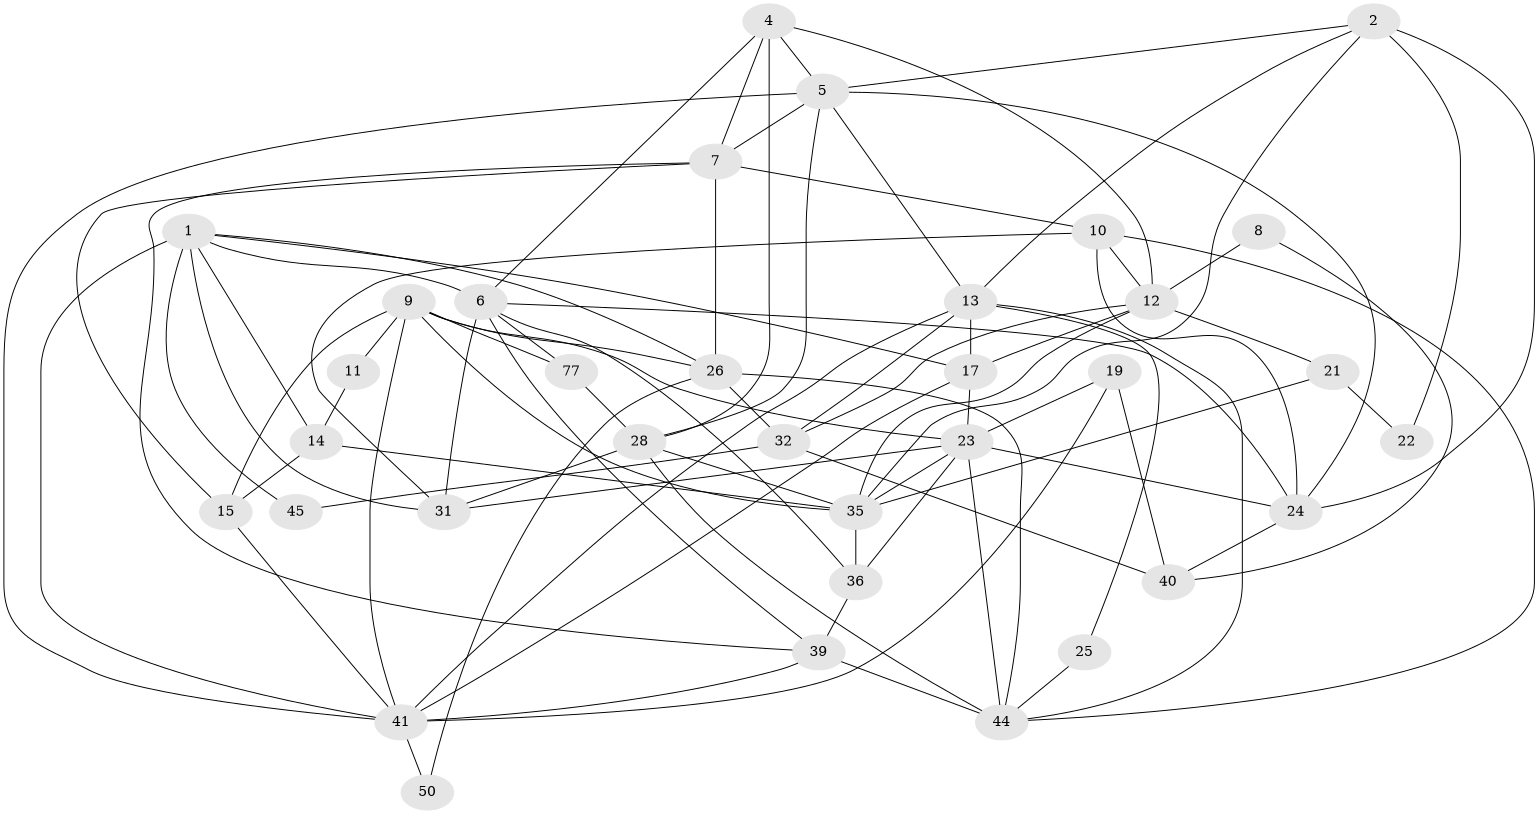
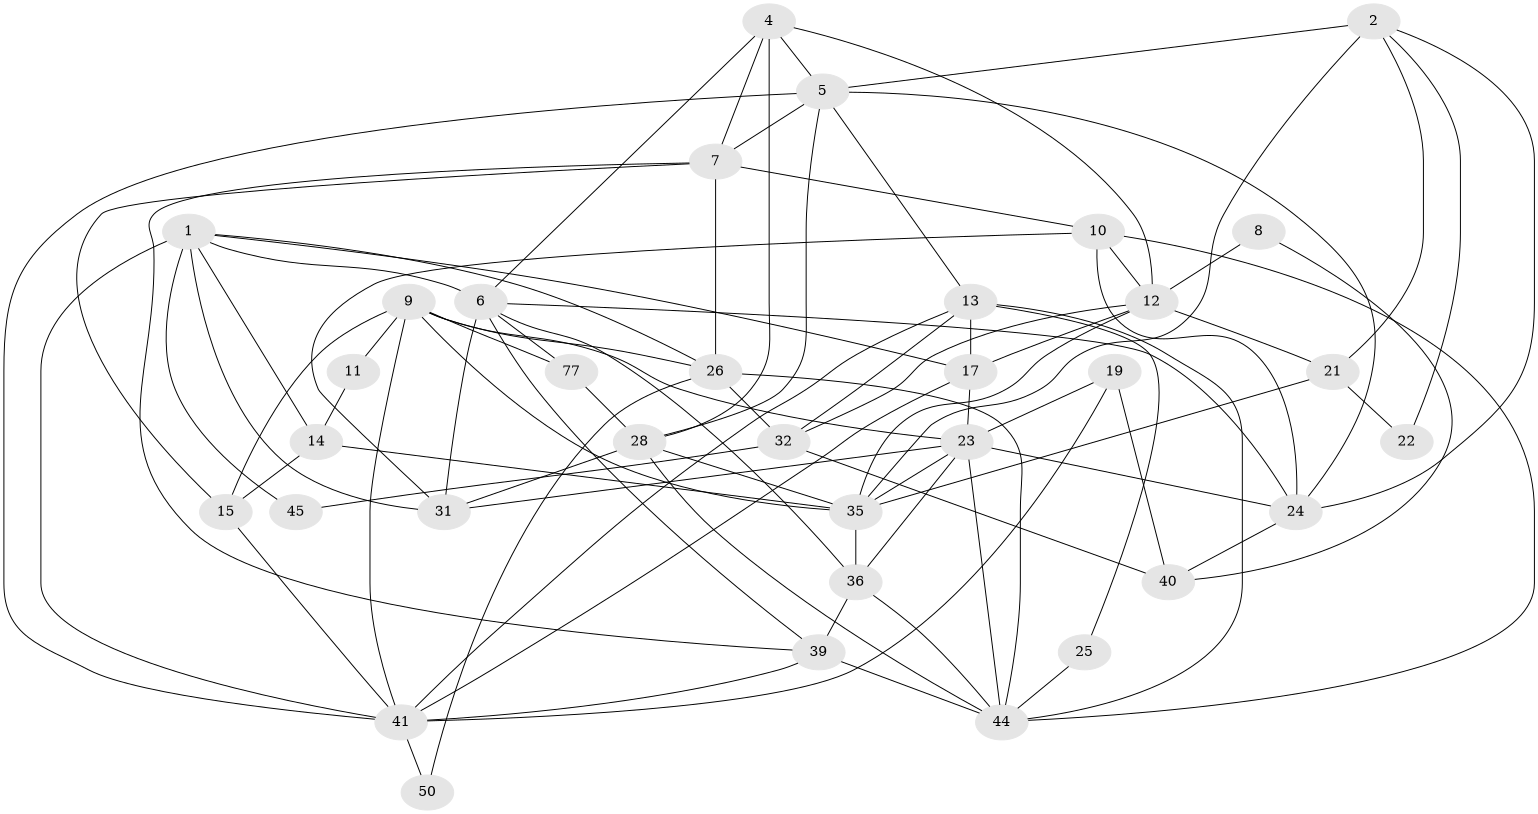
edge "2" -- "13": now "2" -- "21"
edge "36" -- "44": added
